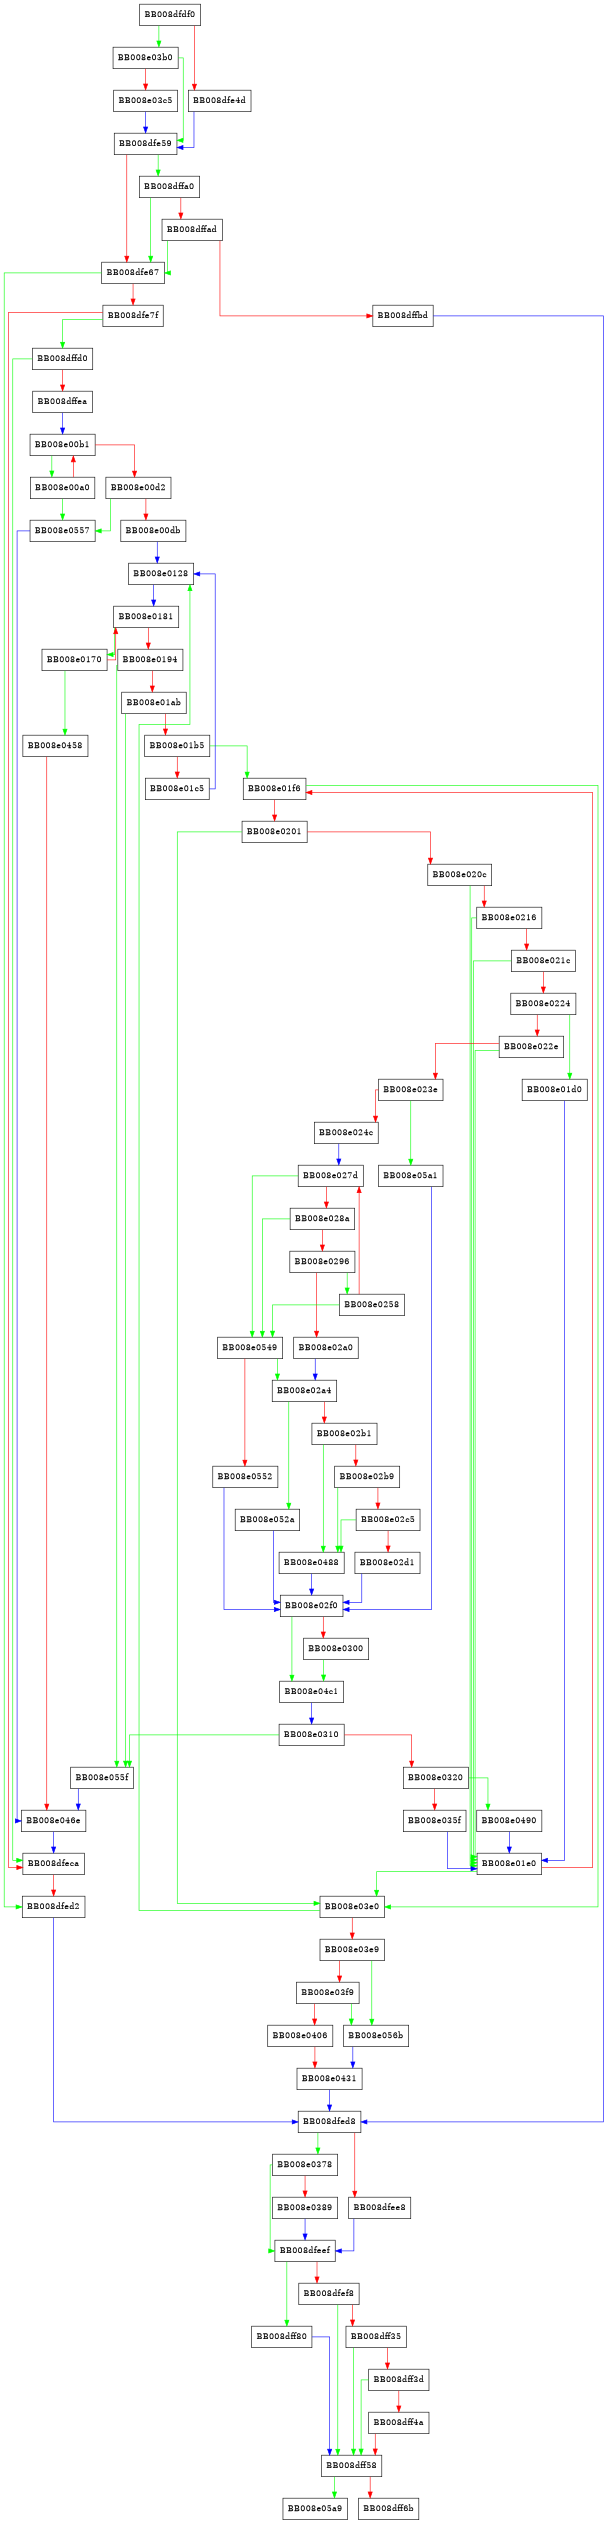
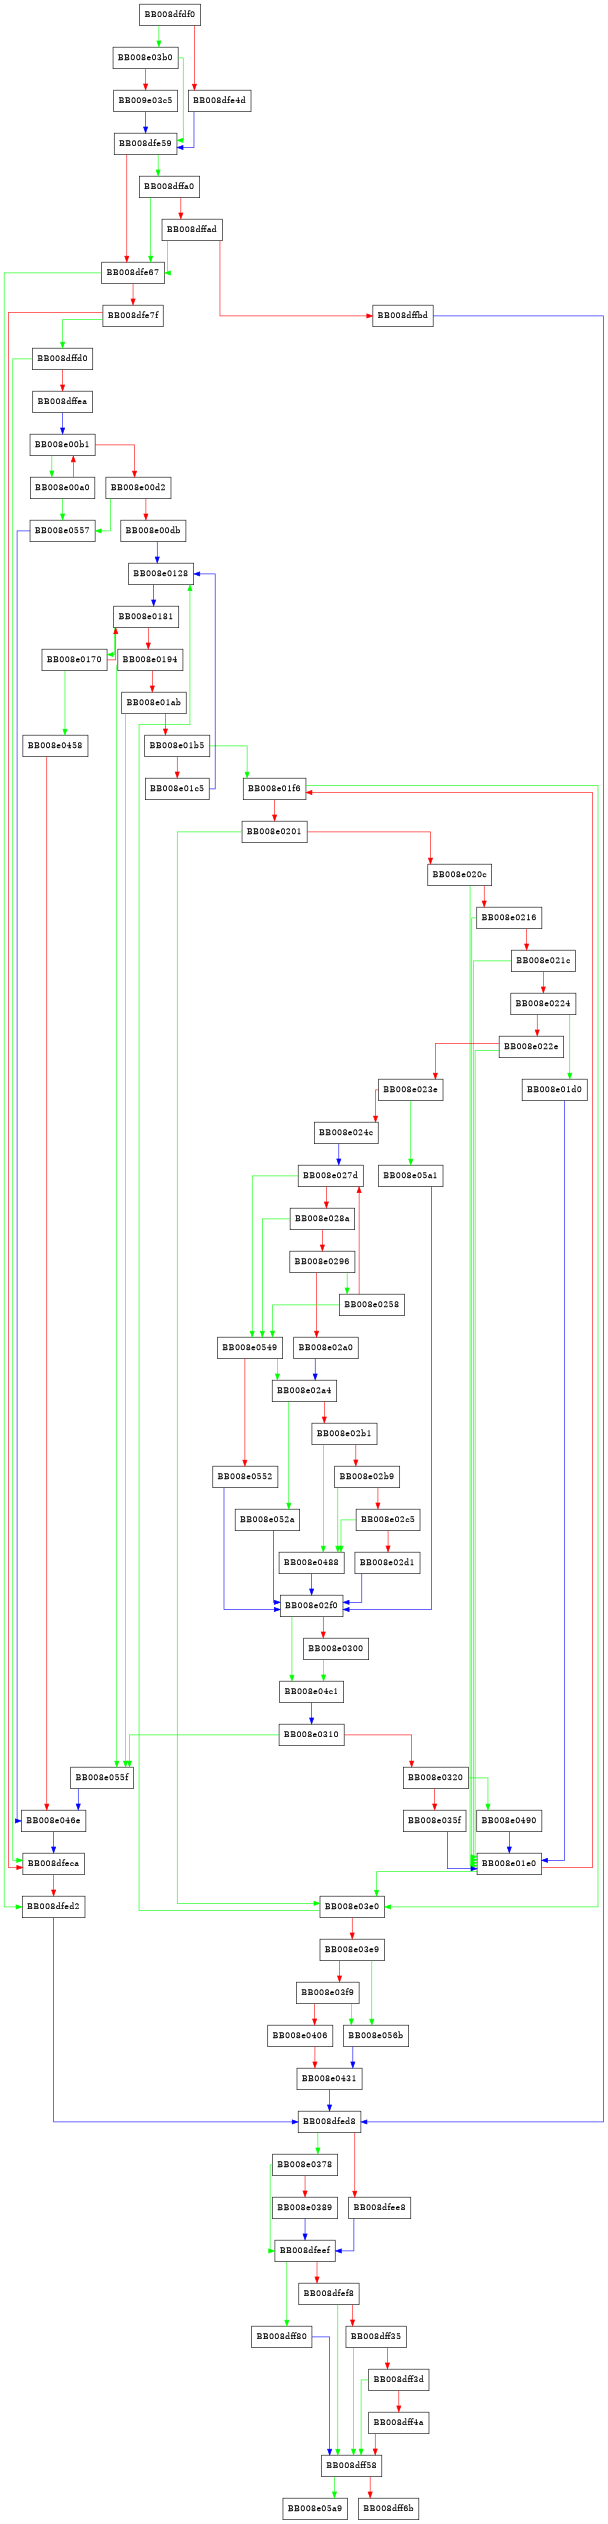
node "BB008e03c5": label "BB008e03c5" -> "BB009e03c5"
